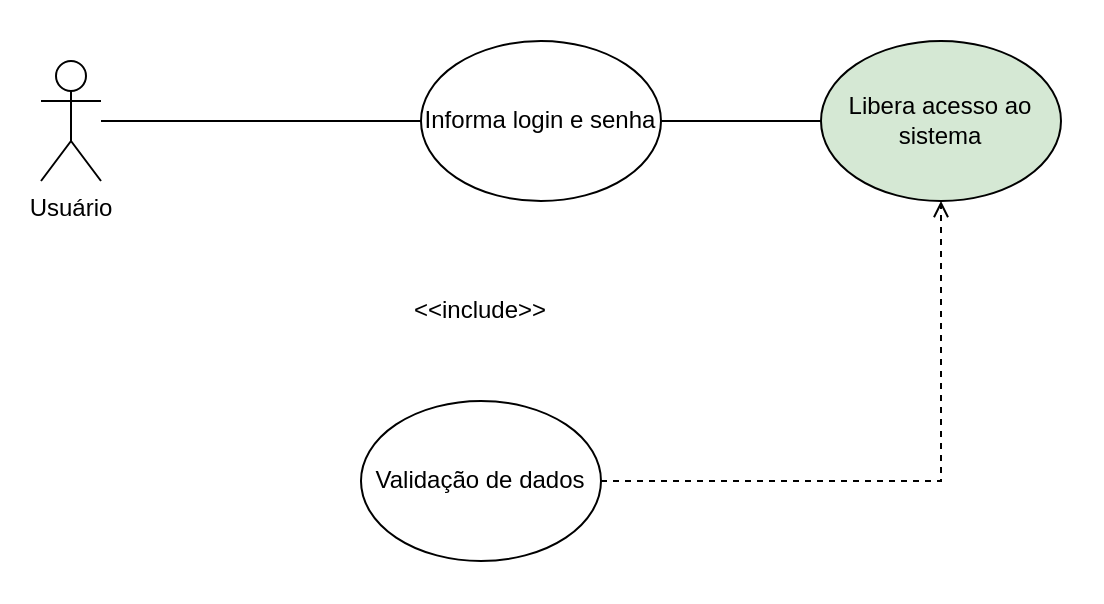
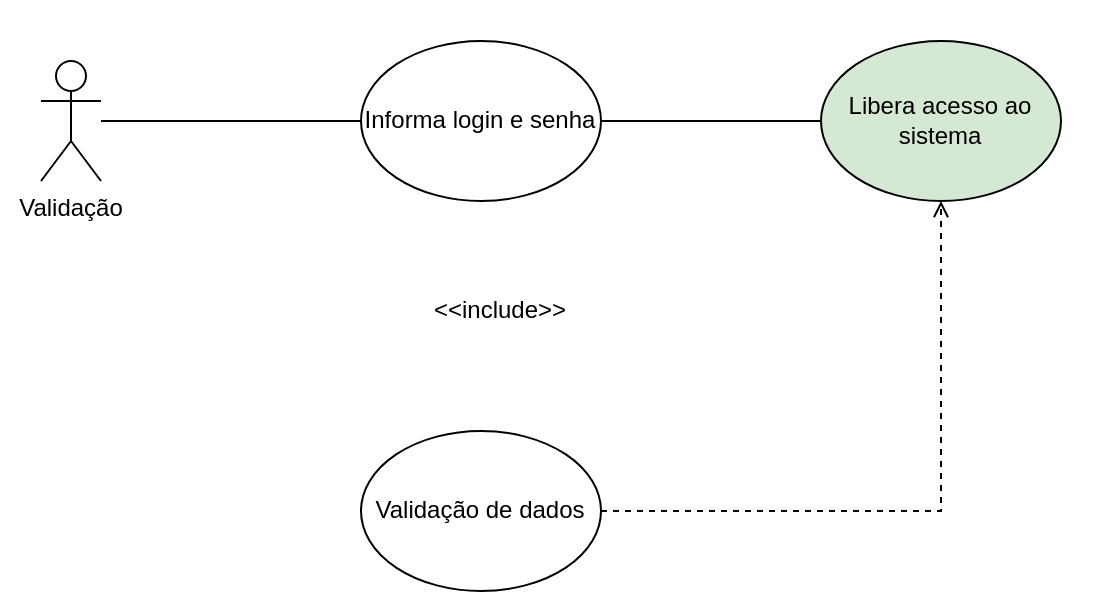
node "Informa login e senha": moved (541, 121) -> (481, 121)
node "Usuário": label "Usuário" -> "Validação"
node "<<include>>": moved (481, 311) -> (501, 311)
node "Validação de dados": moved (481, 481) -> (481, 511)
